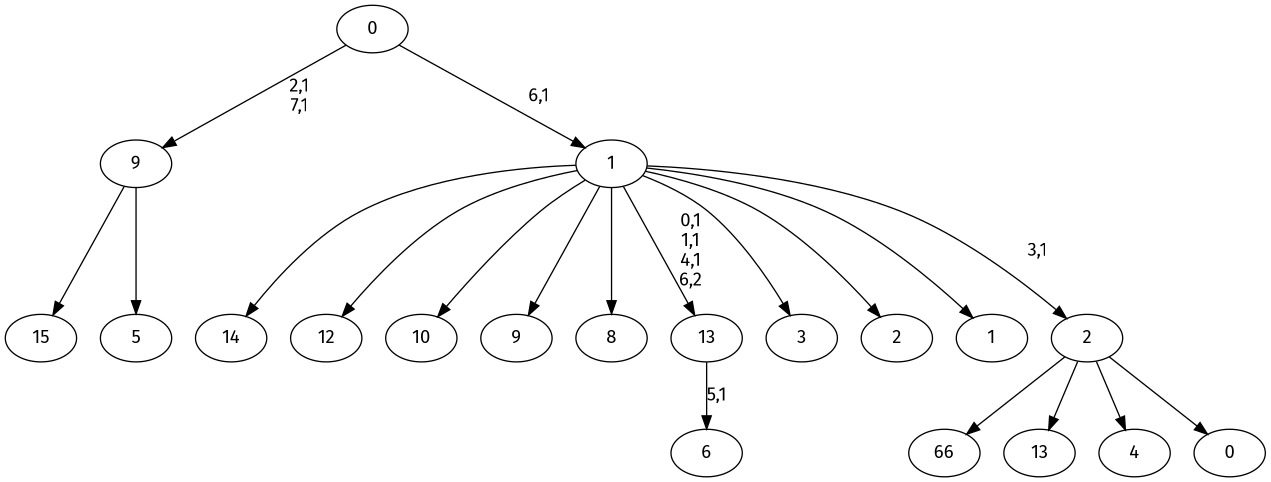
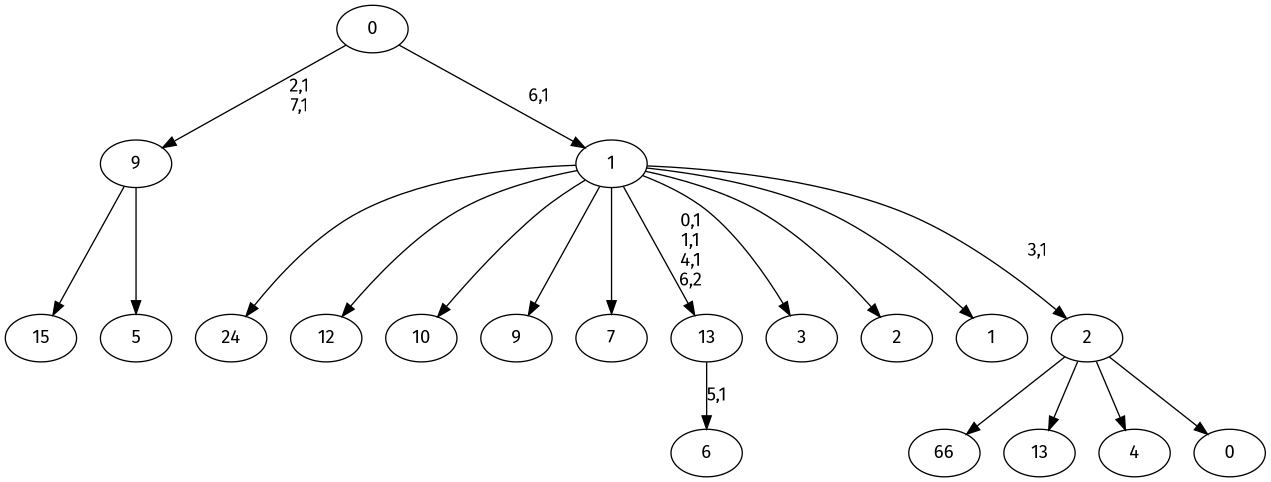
node "14": label "14" -> "24"
node "8": label "8" -> "7"
